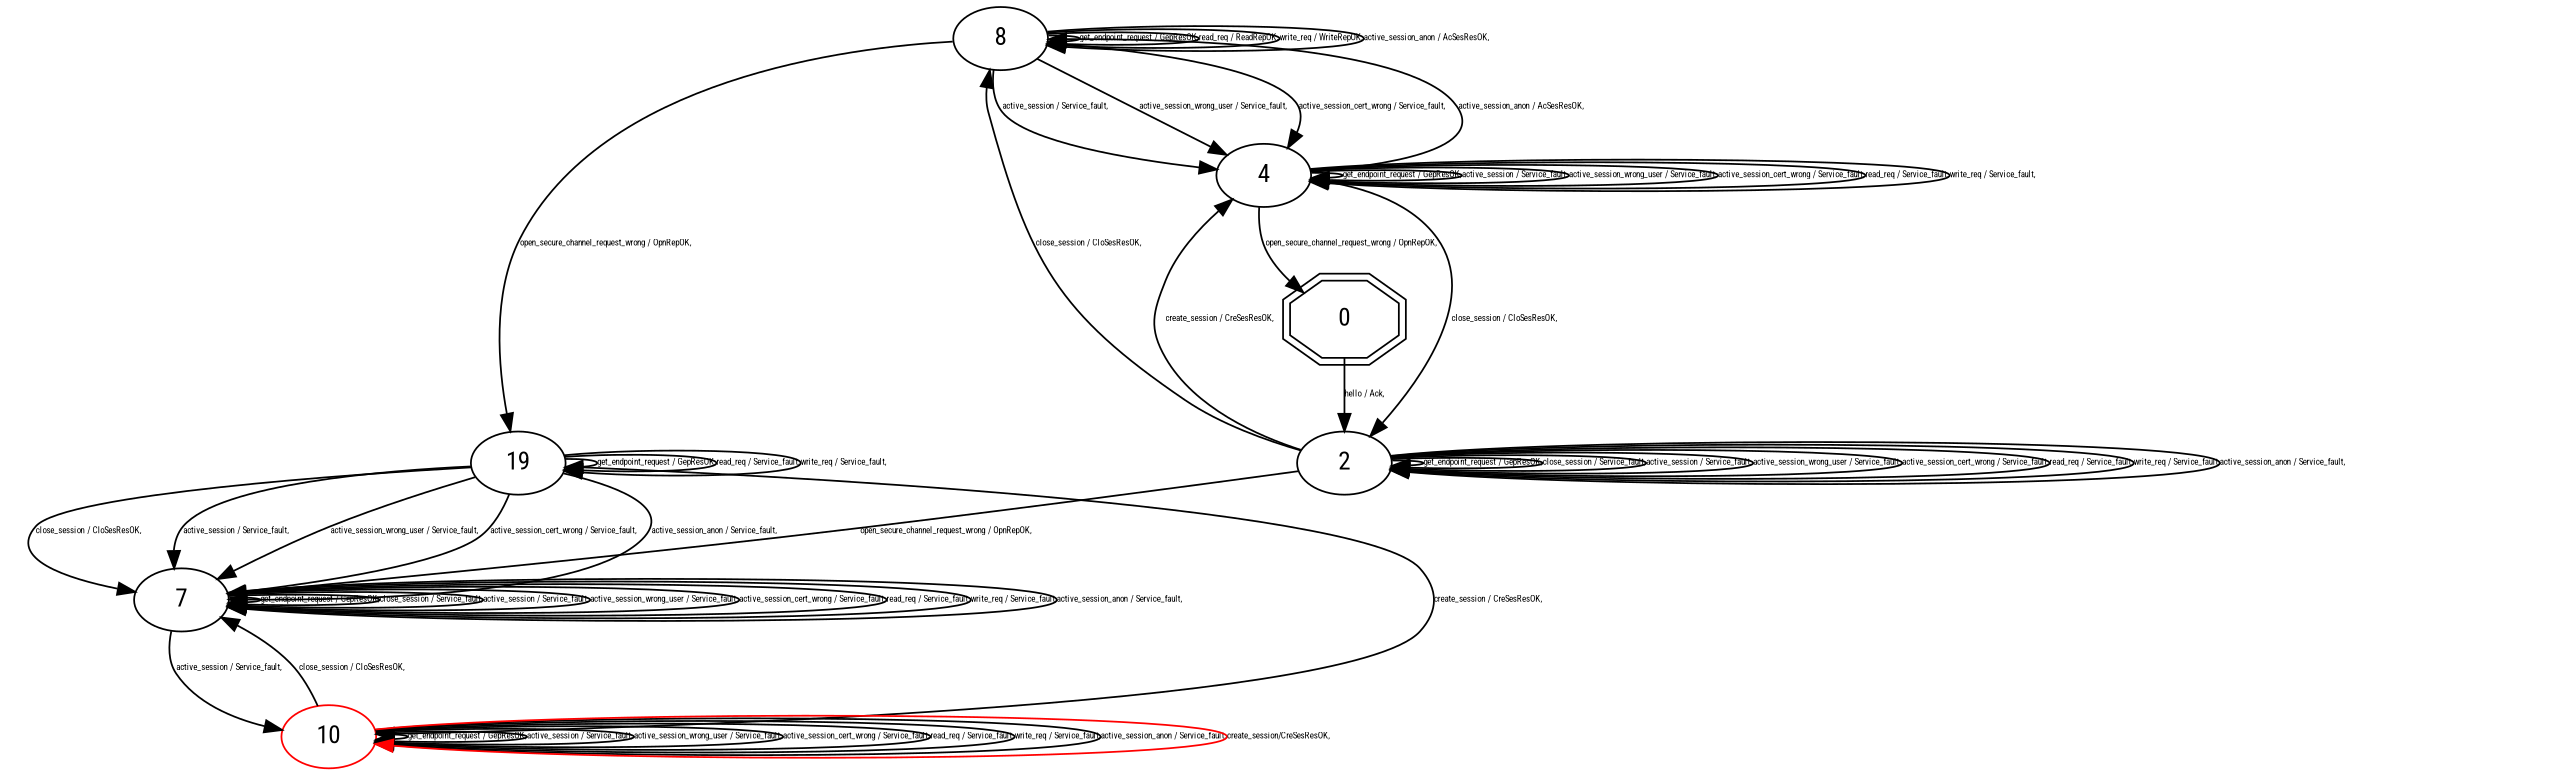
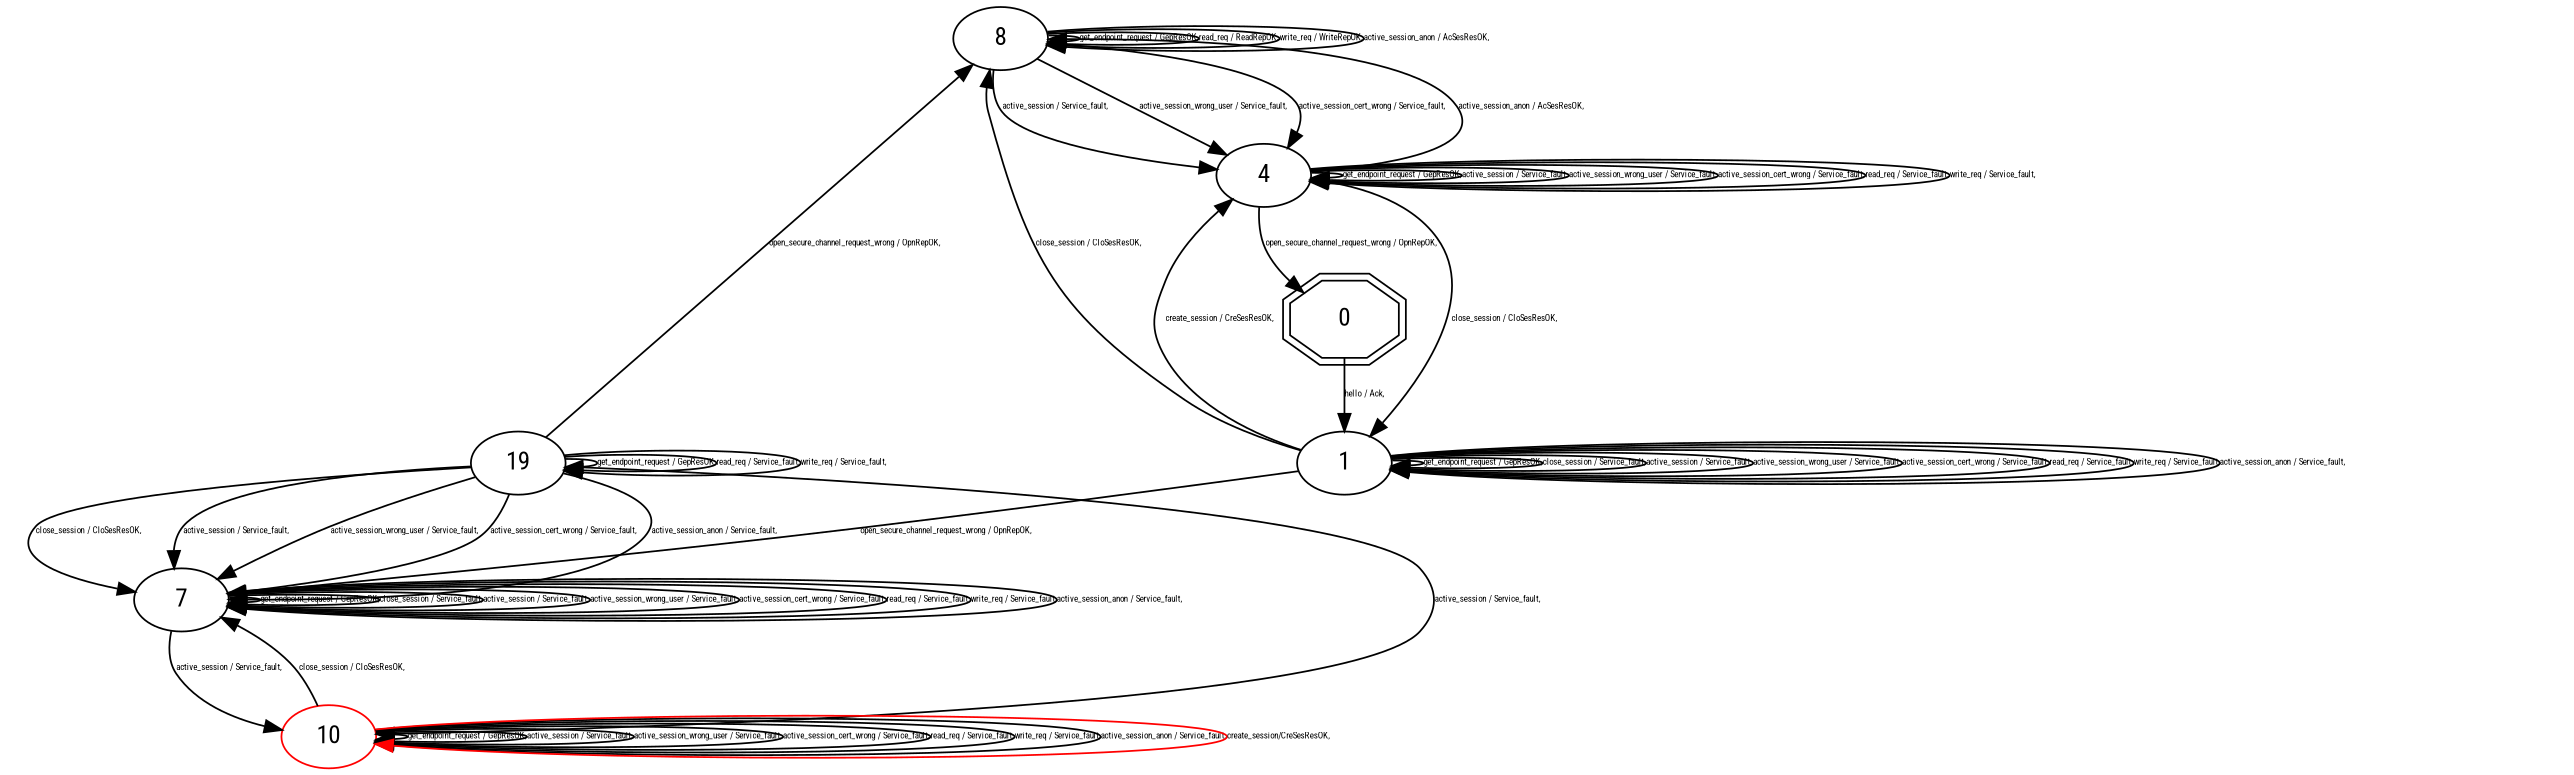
edge "8" -> "19": reversed
node "2": label "2" -> "1"
edge "19" -> "10": label "create_session / CreSesResOK," -> "active_session / Service_fault,"
